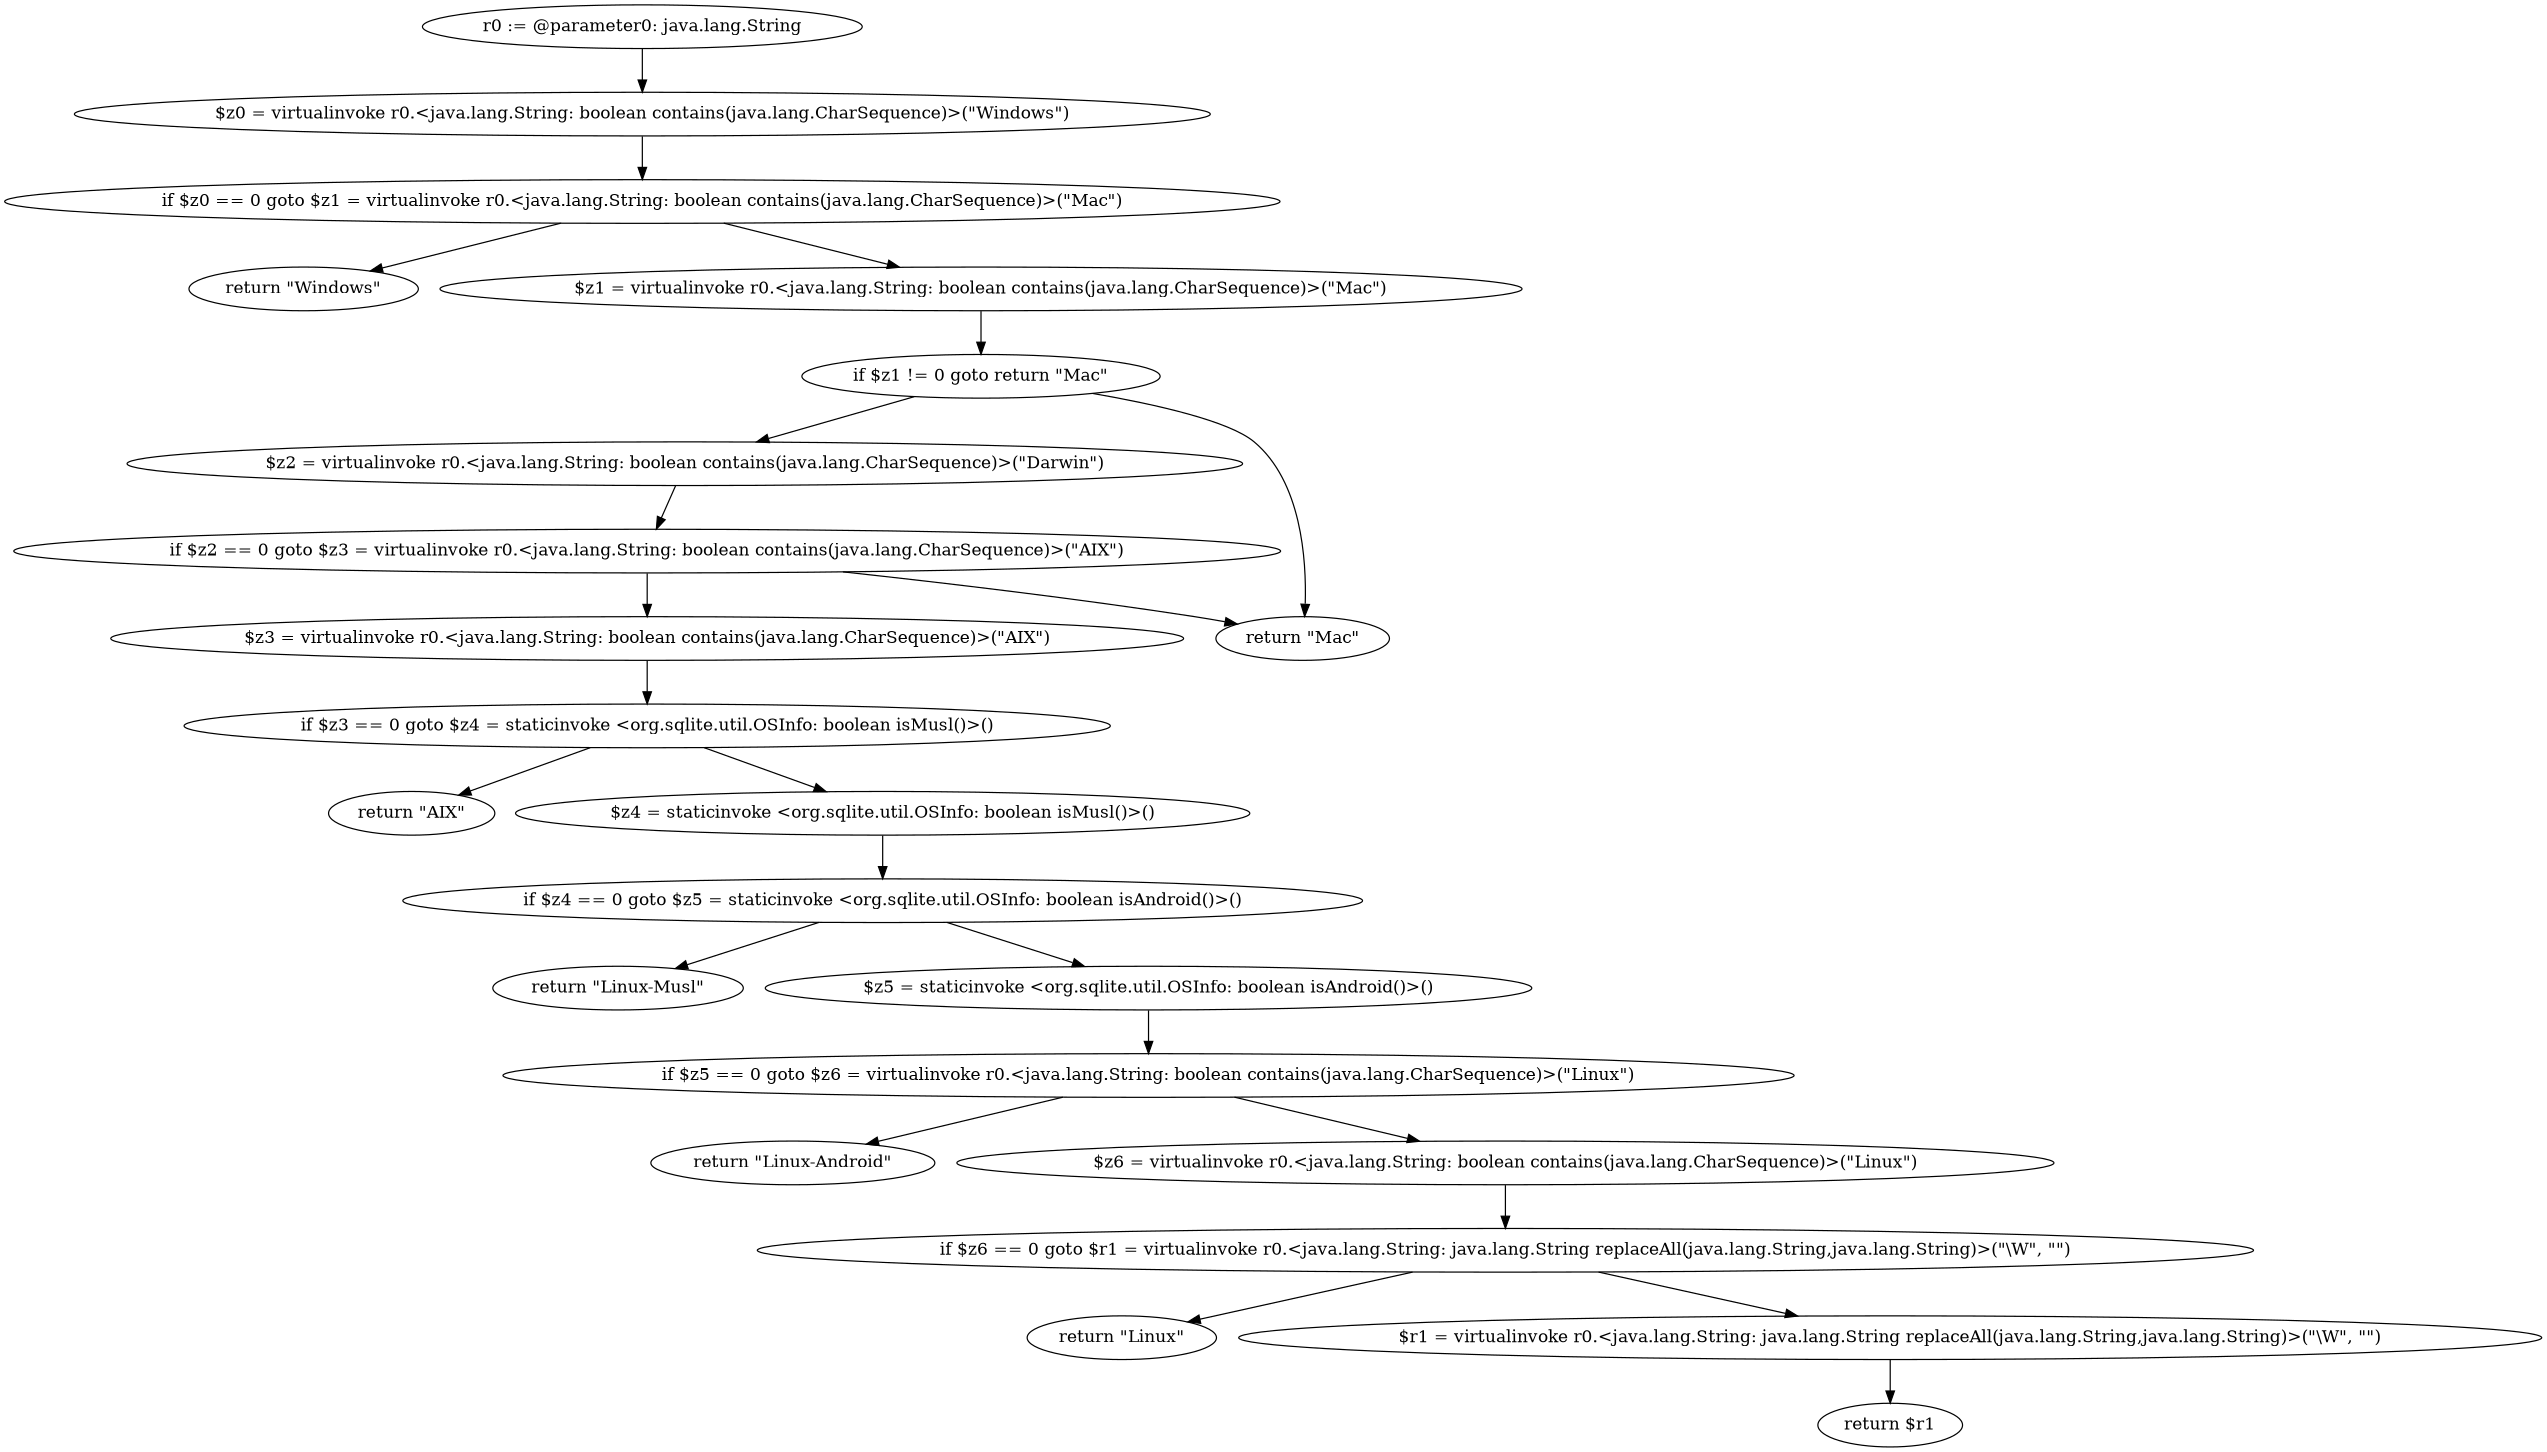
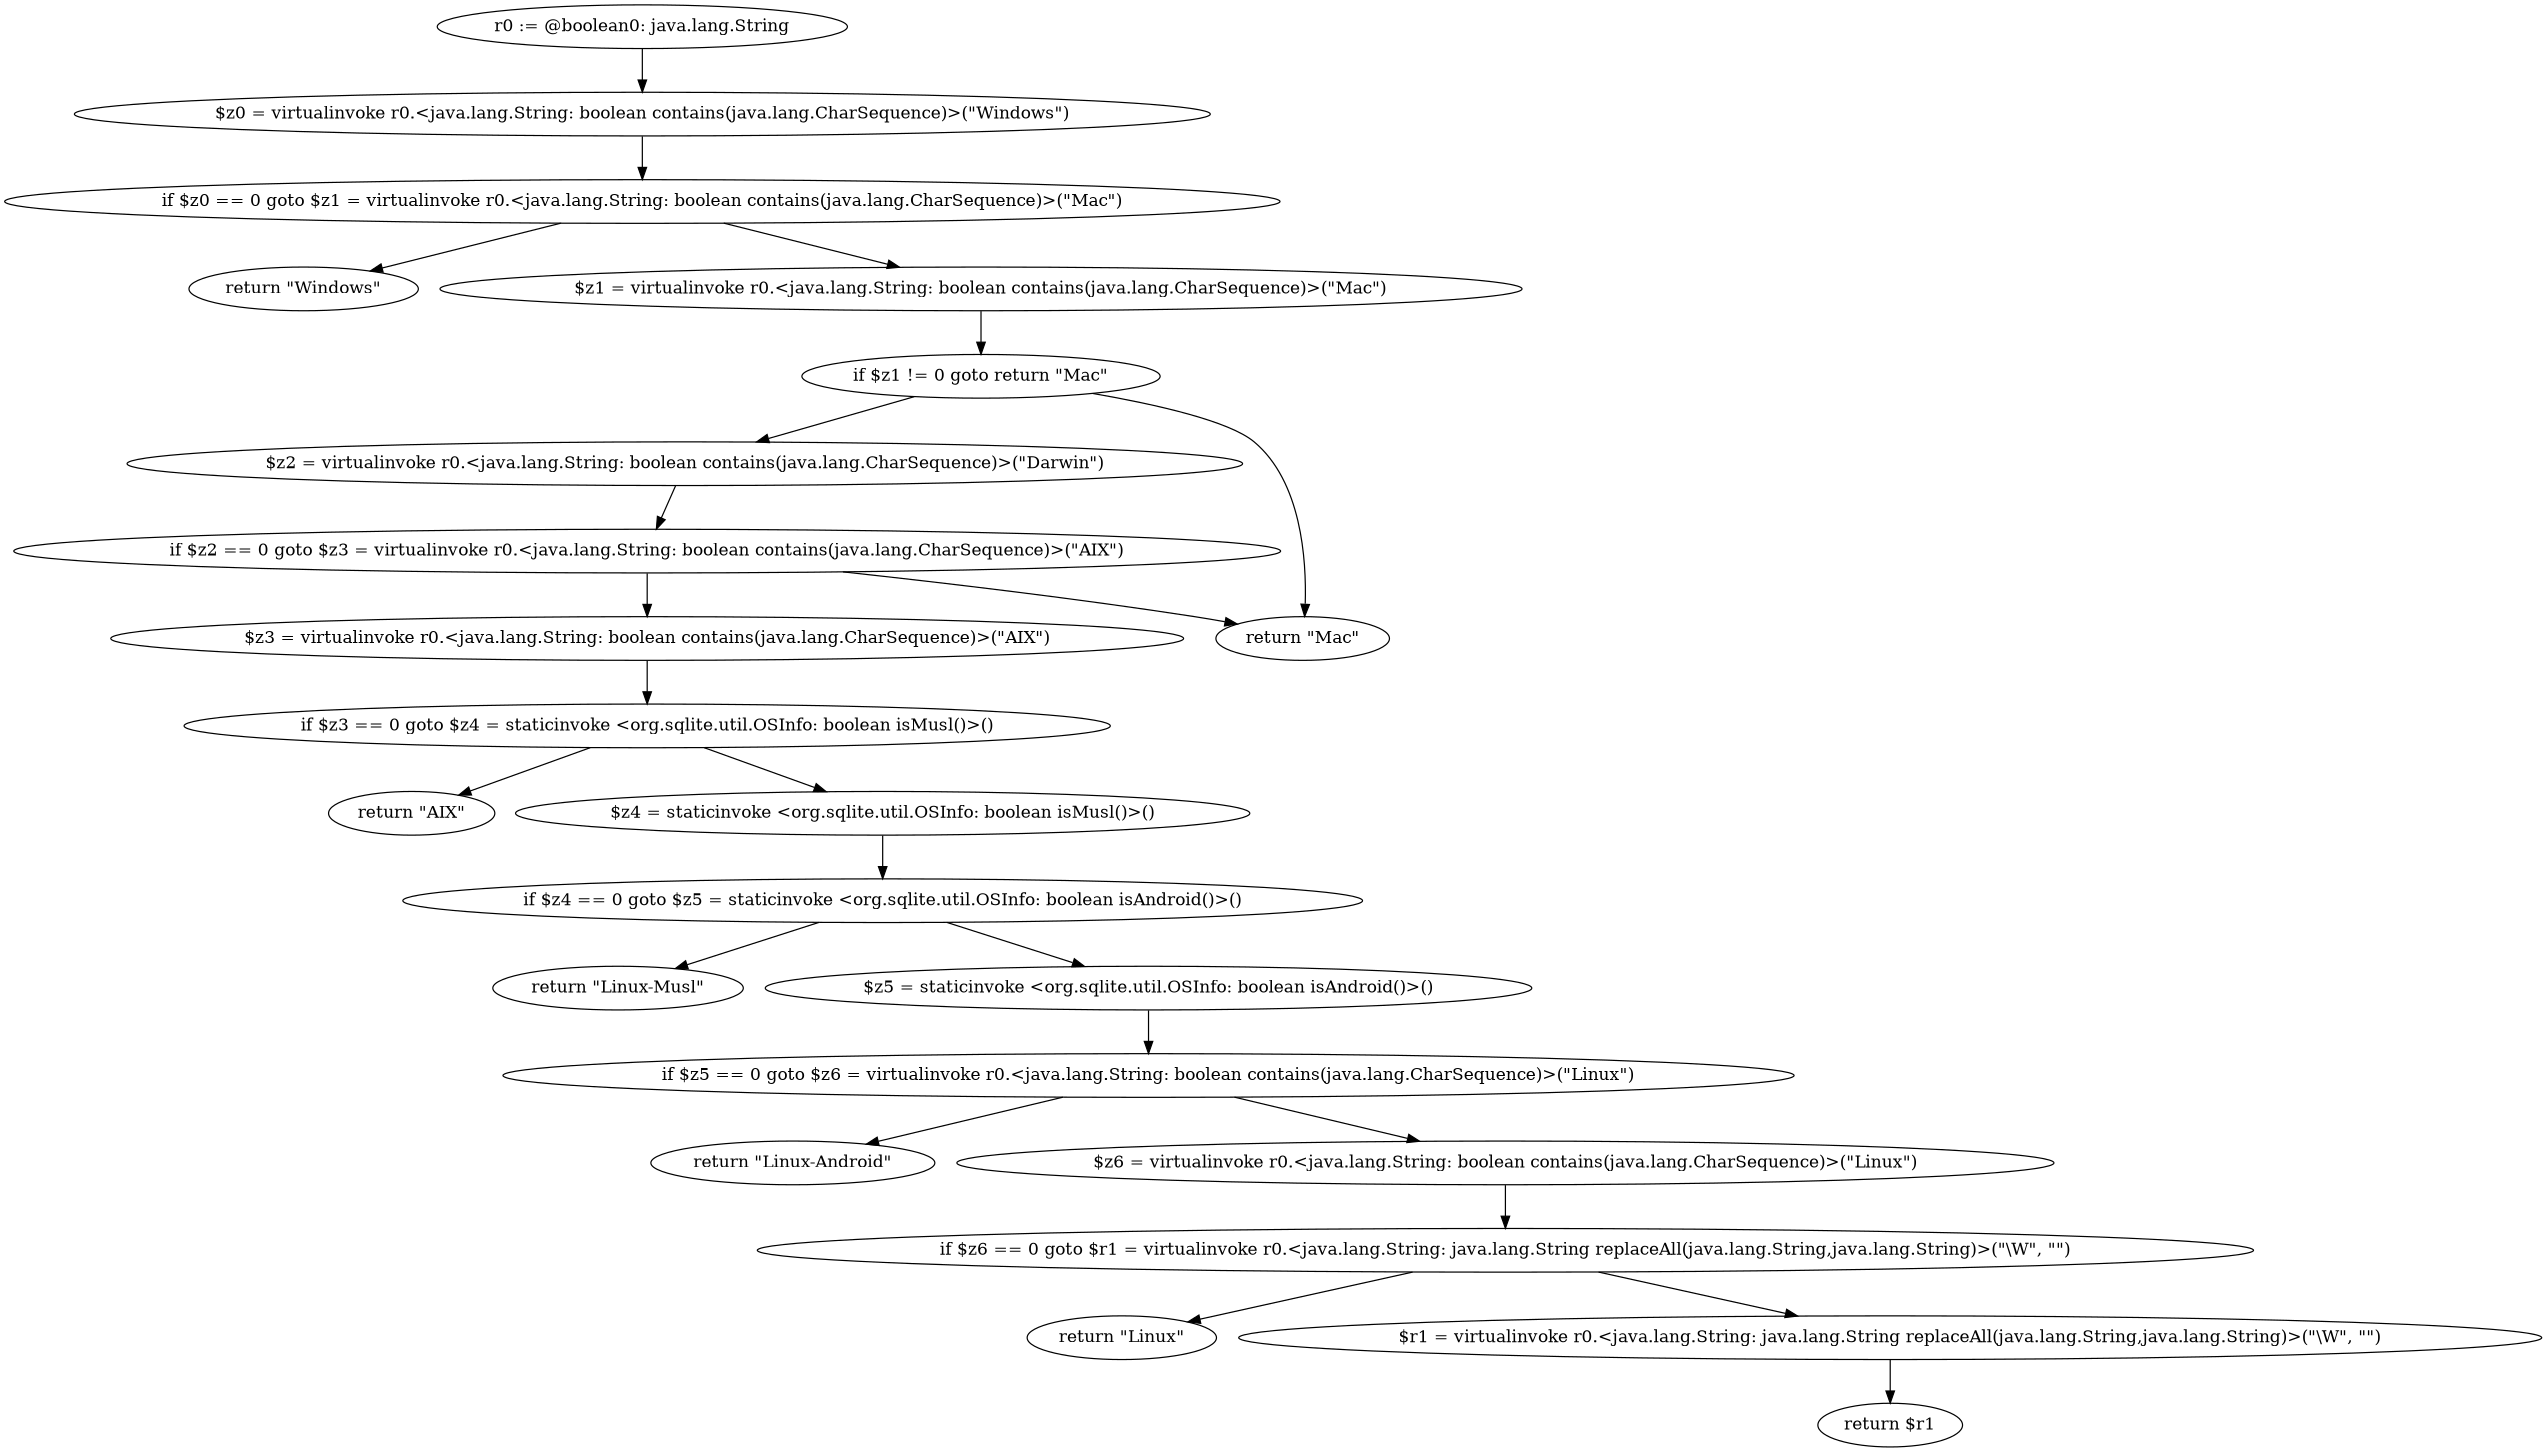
node "r0 := @parameter0: java.lang.String": label "r0 := @parameter0: java.lang.String" -> "r0 := @boolean0: java.lang.String"
